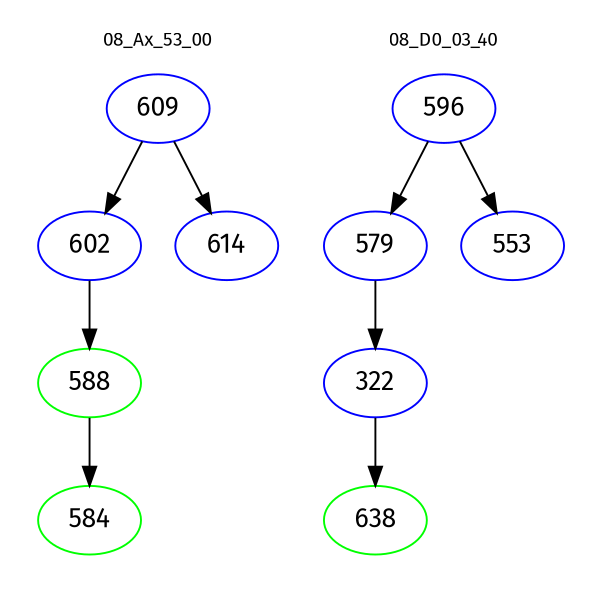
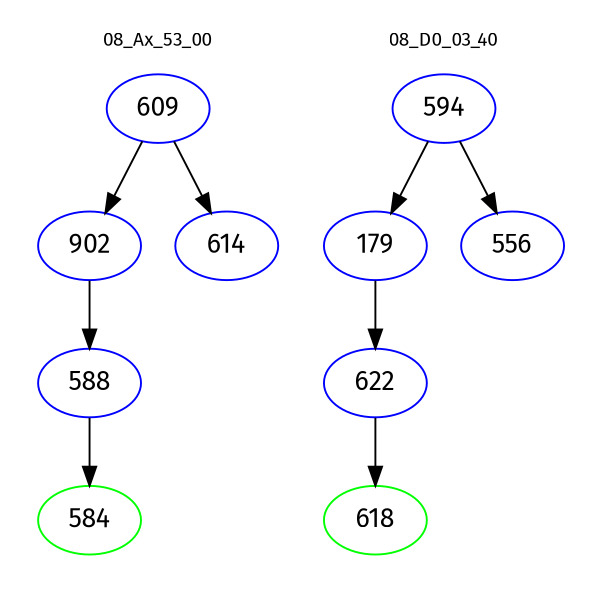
node "596": label "596" -> "594"
node "602": label "602" -> "902"
node "579": label "579" -> "179"
node "553": label "553" -> "556"
node "588": color green -> blue
node "322": label "322" -> "622"
node "638": label "638" -> "618"
